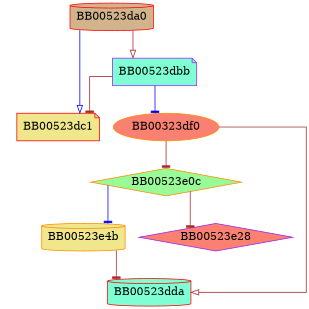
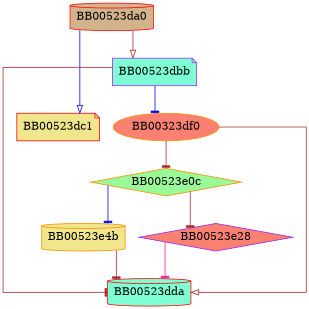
edge "BB00523dbb" -> "BB00523dc1": now "BB00523dbb" -> "BB00523dda"
edge "BB00523e28" -> "BB00523dda": added
